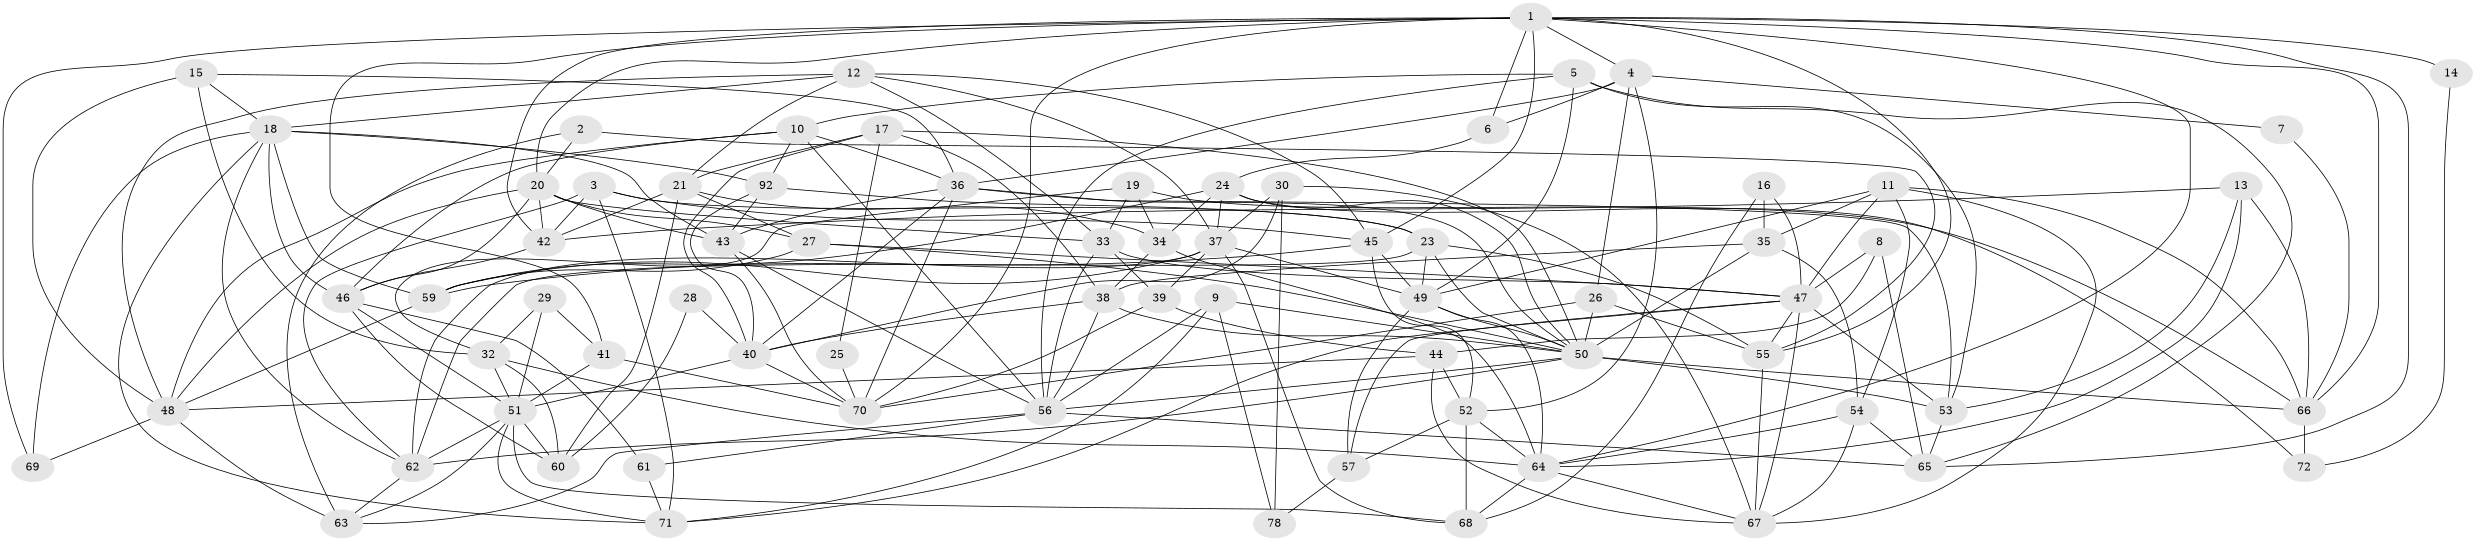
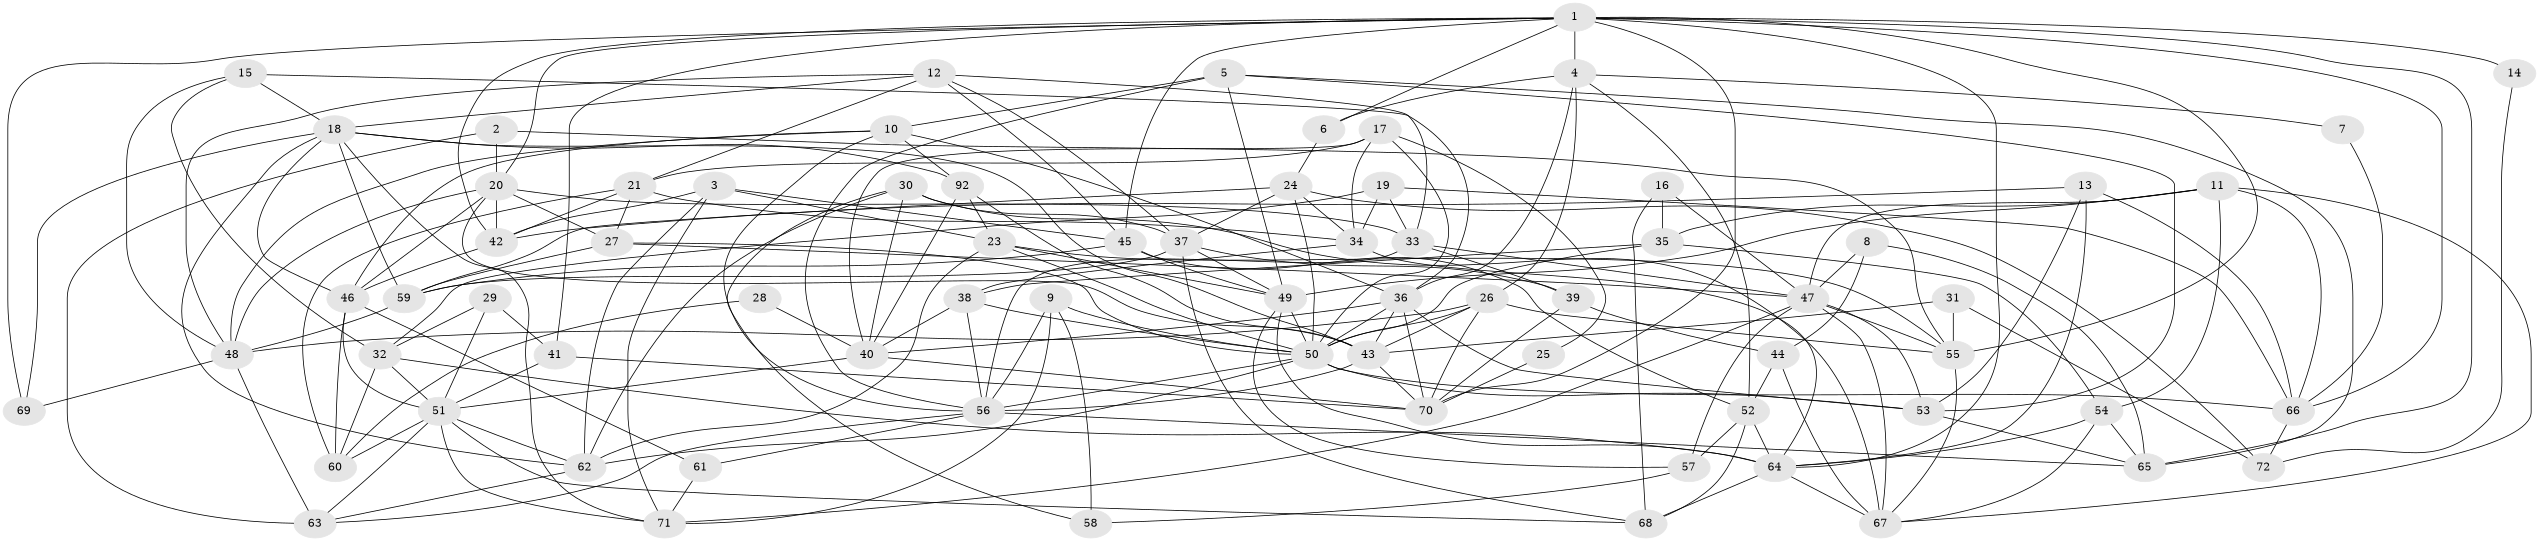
edge "17" -- "38": now "17" -- "34"
edge "37" -- "62": now "30" -- "62"
node "31": added
edge "26" -- "43": added
edge "44" -- "48": now "26" -- "48"
node "78": label "78" -> "58"
